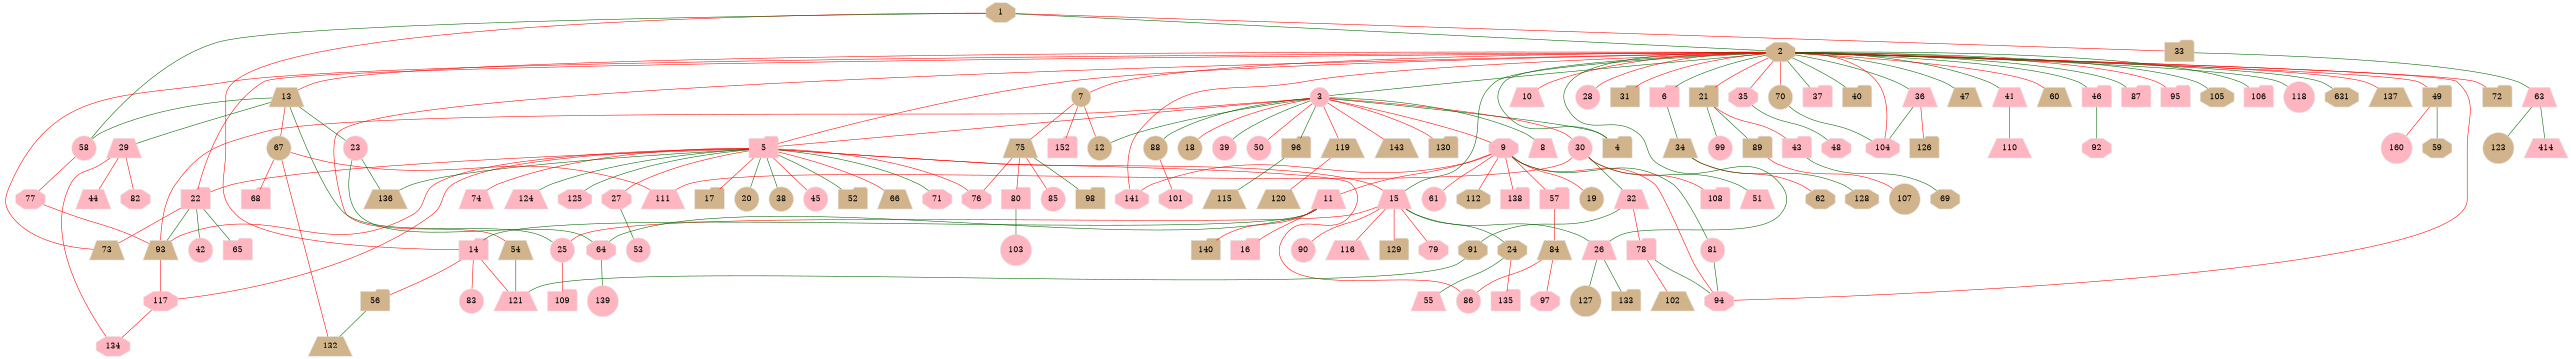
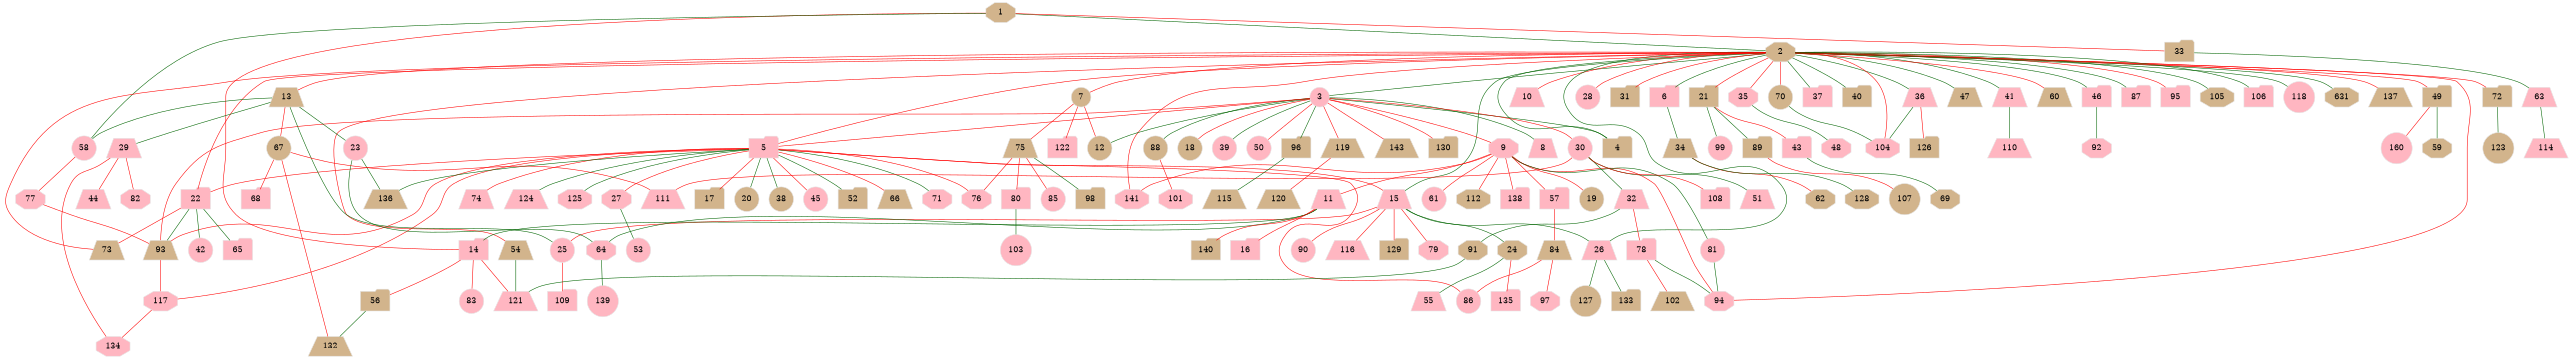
edge "63" -- "123": now "72" -- "123"
node "152": label "152" -> "122"
node "414": label "414" -> "114"
